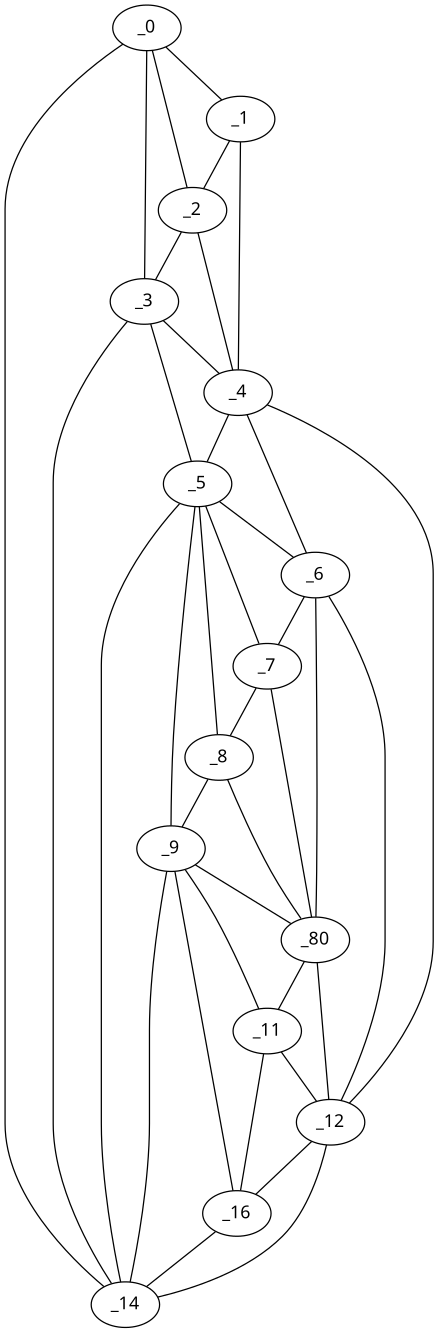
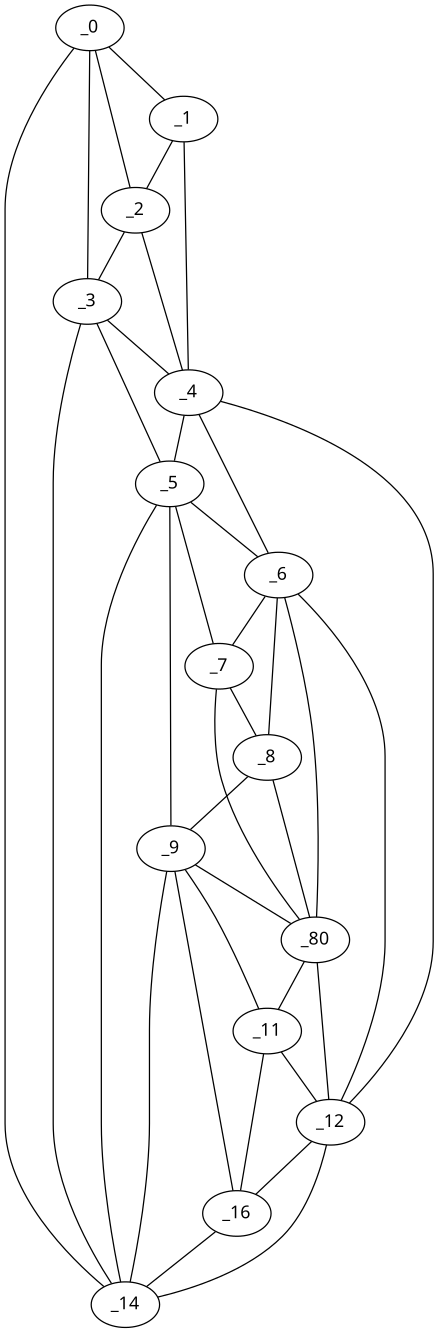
edge "_5" -- "_8": now "_6" -- "_8"
